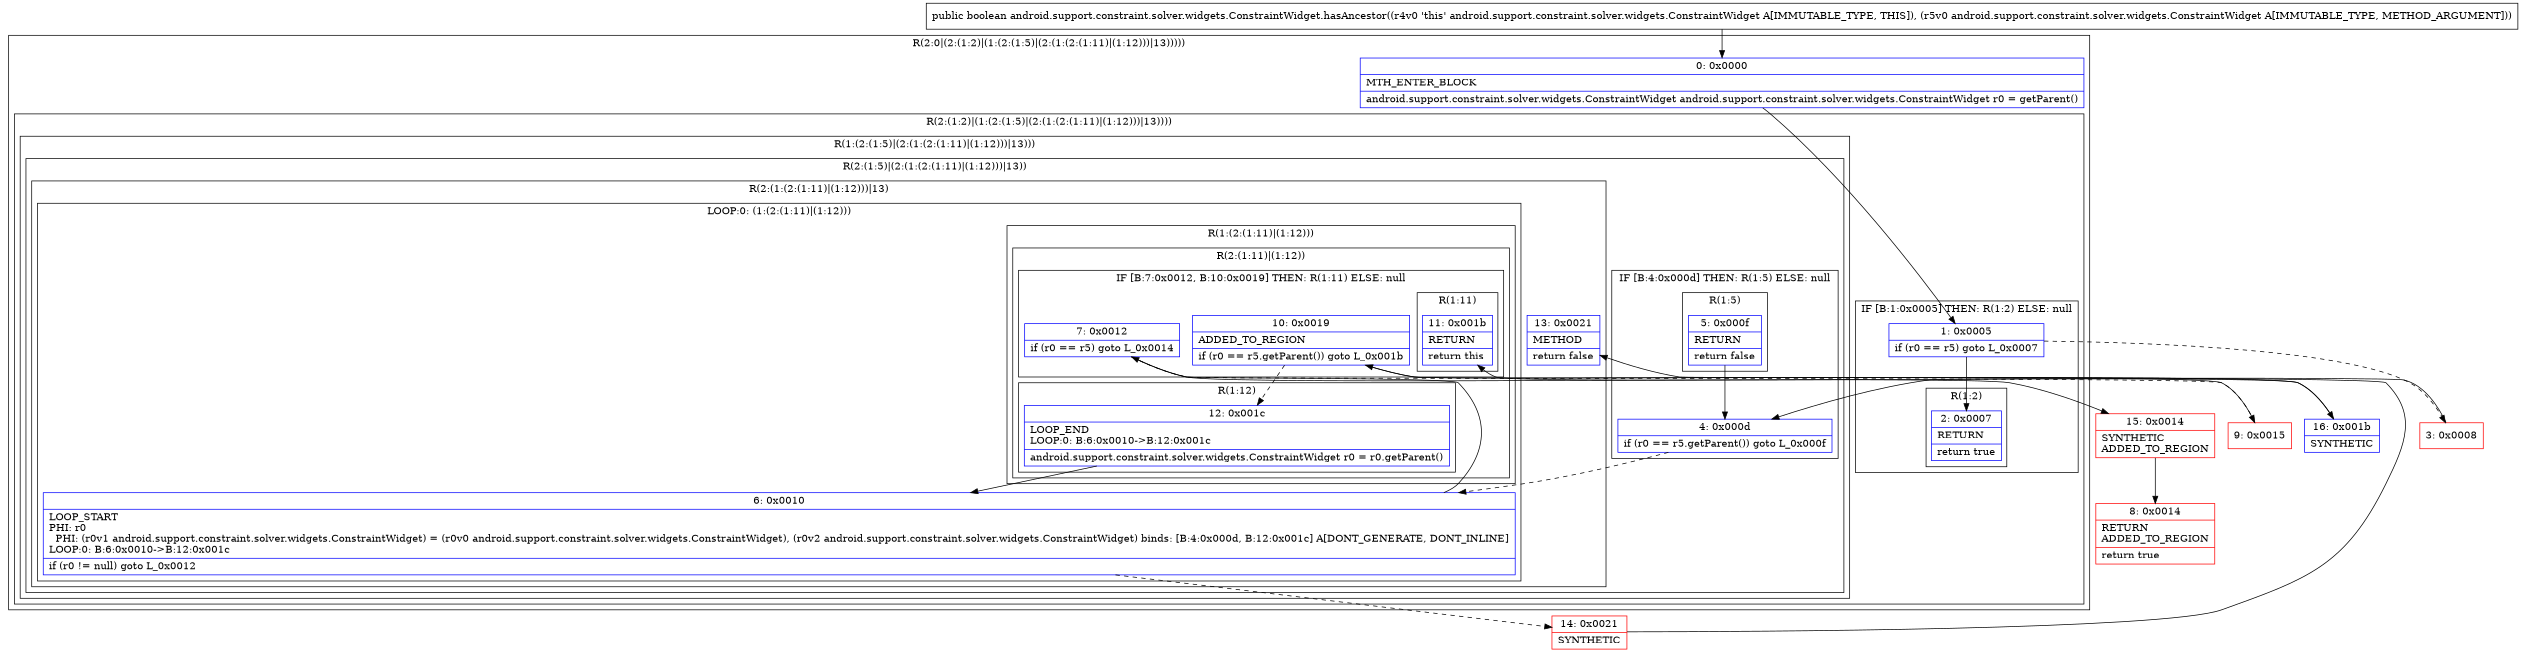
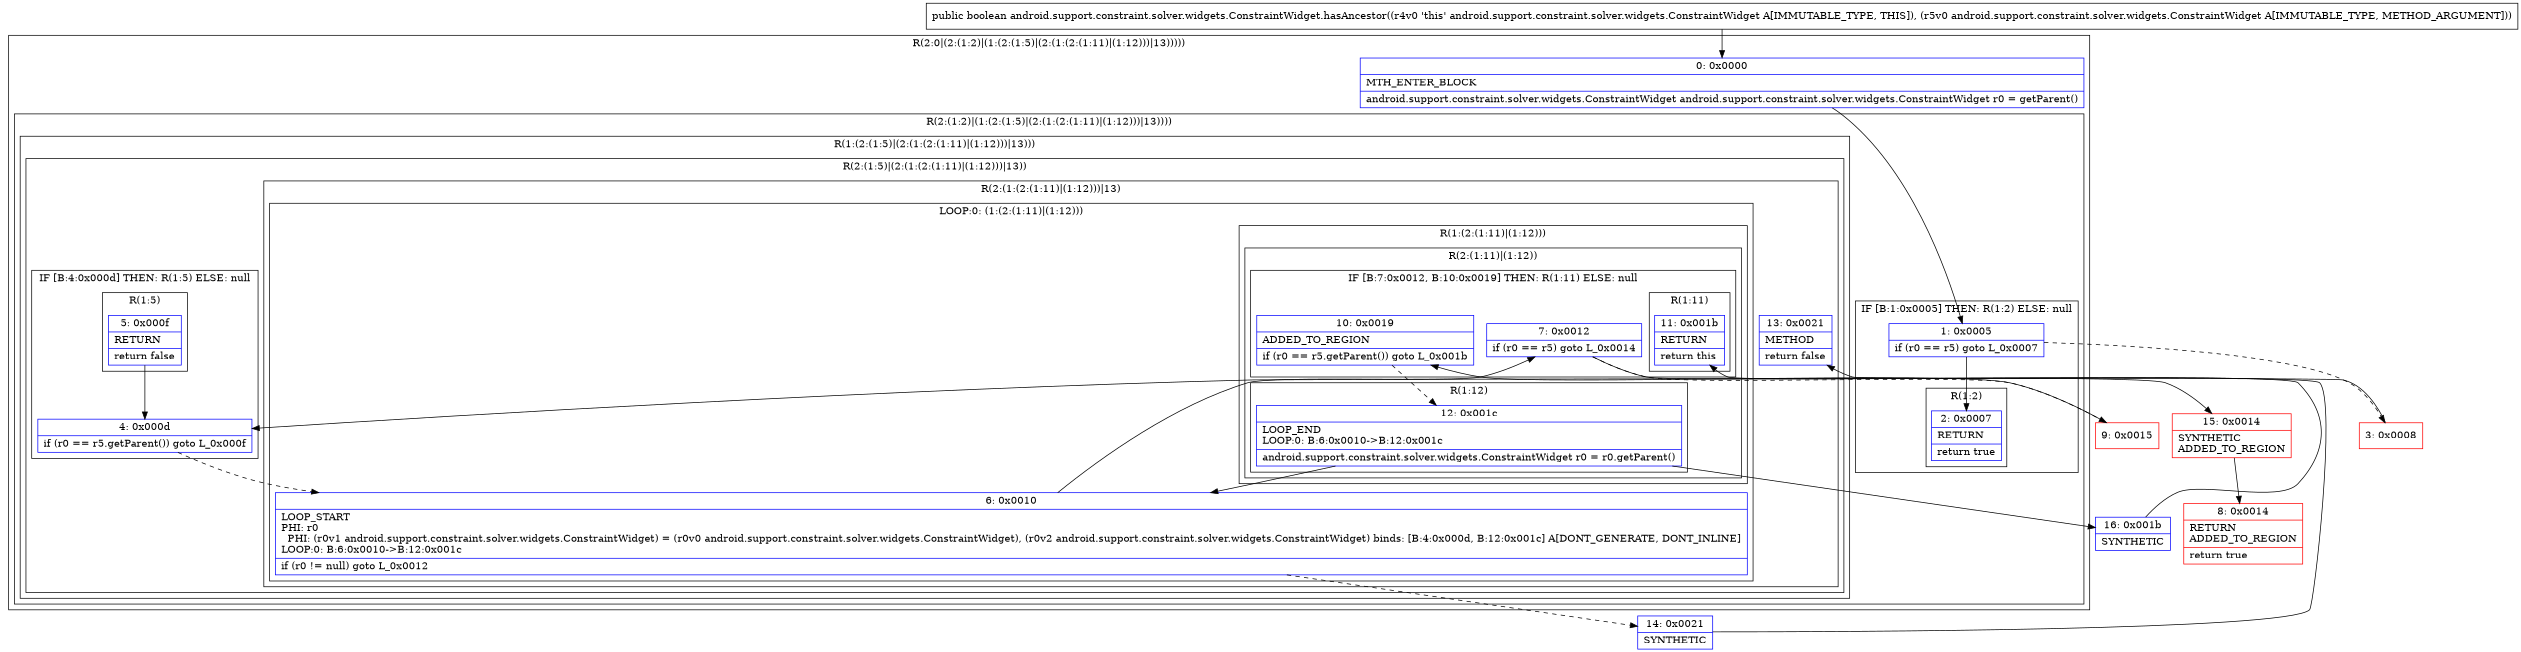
edge "10: 0x0019" -> "16: 0x001b": now "12: 0x001c" -> "16: 0x001b"
node "14: 0x0021": color red -> blue
